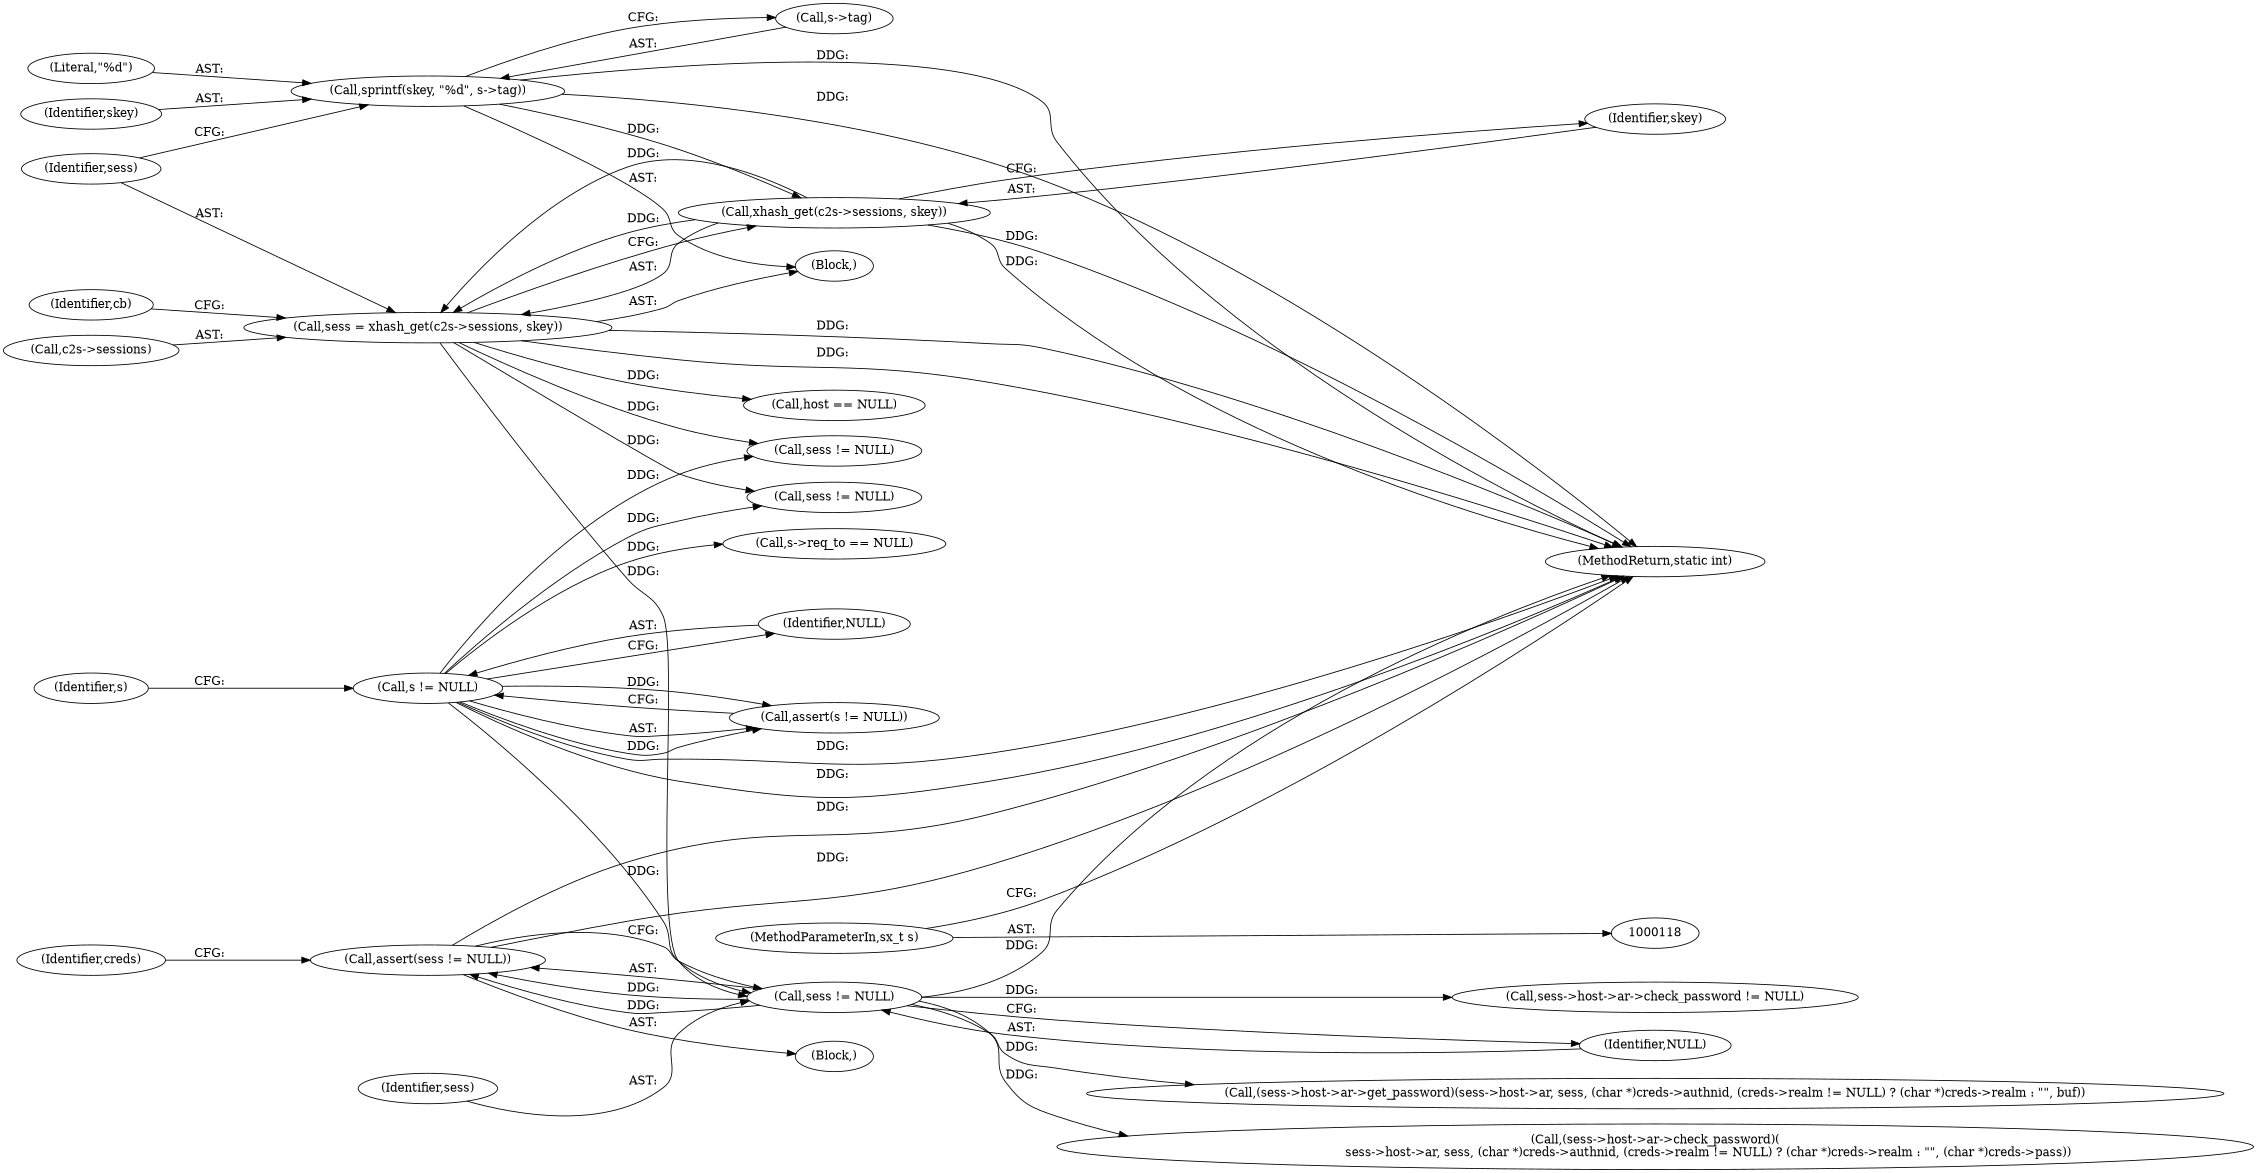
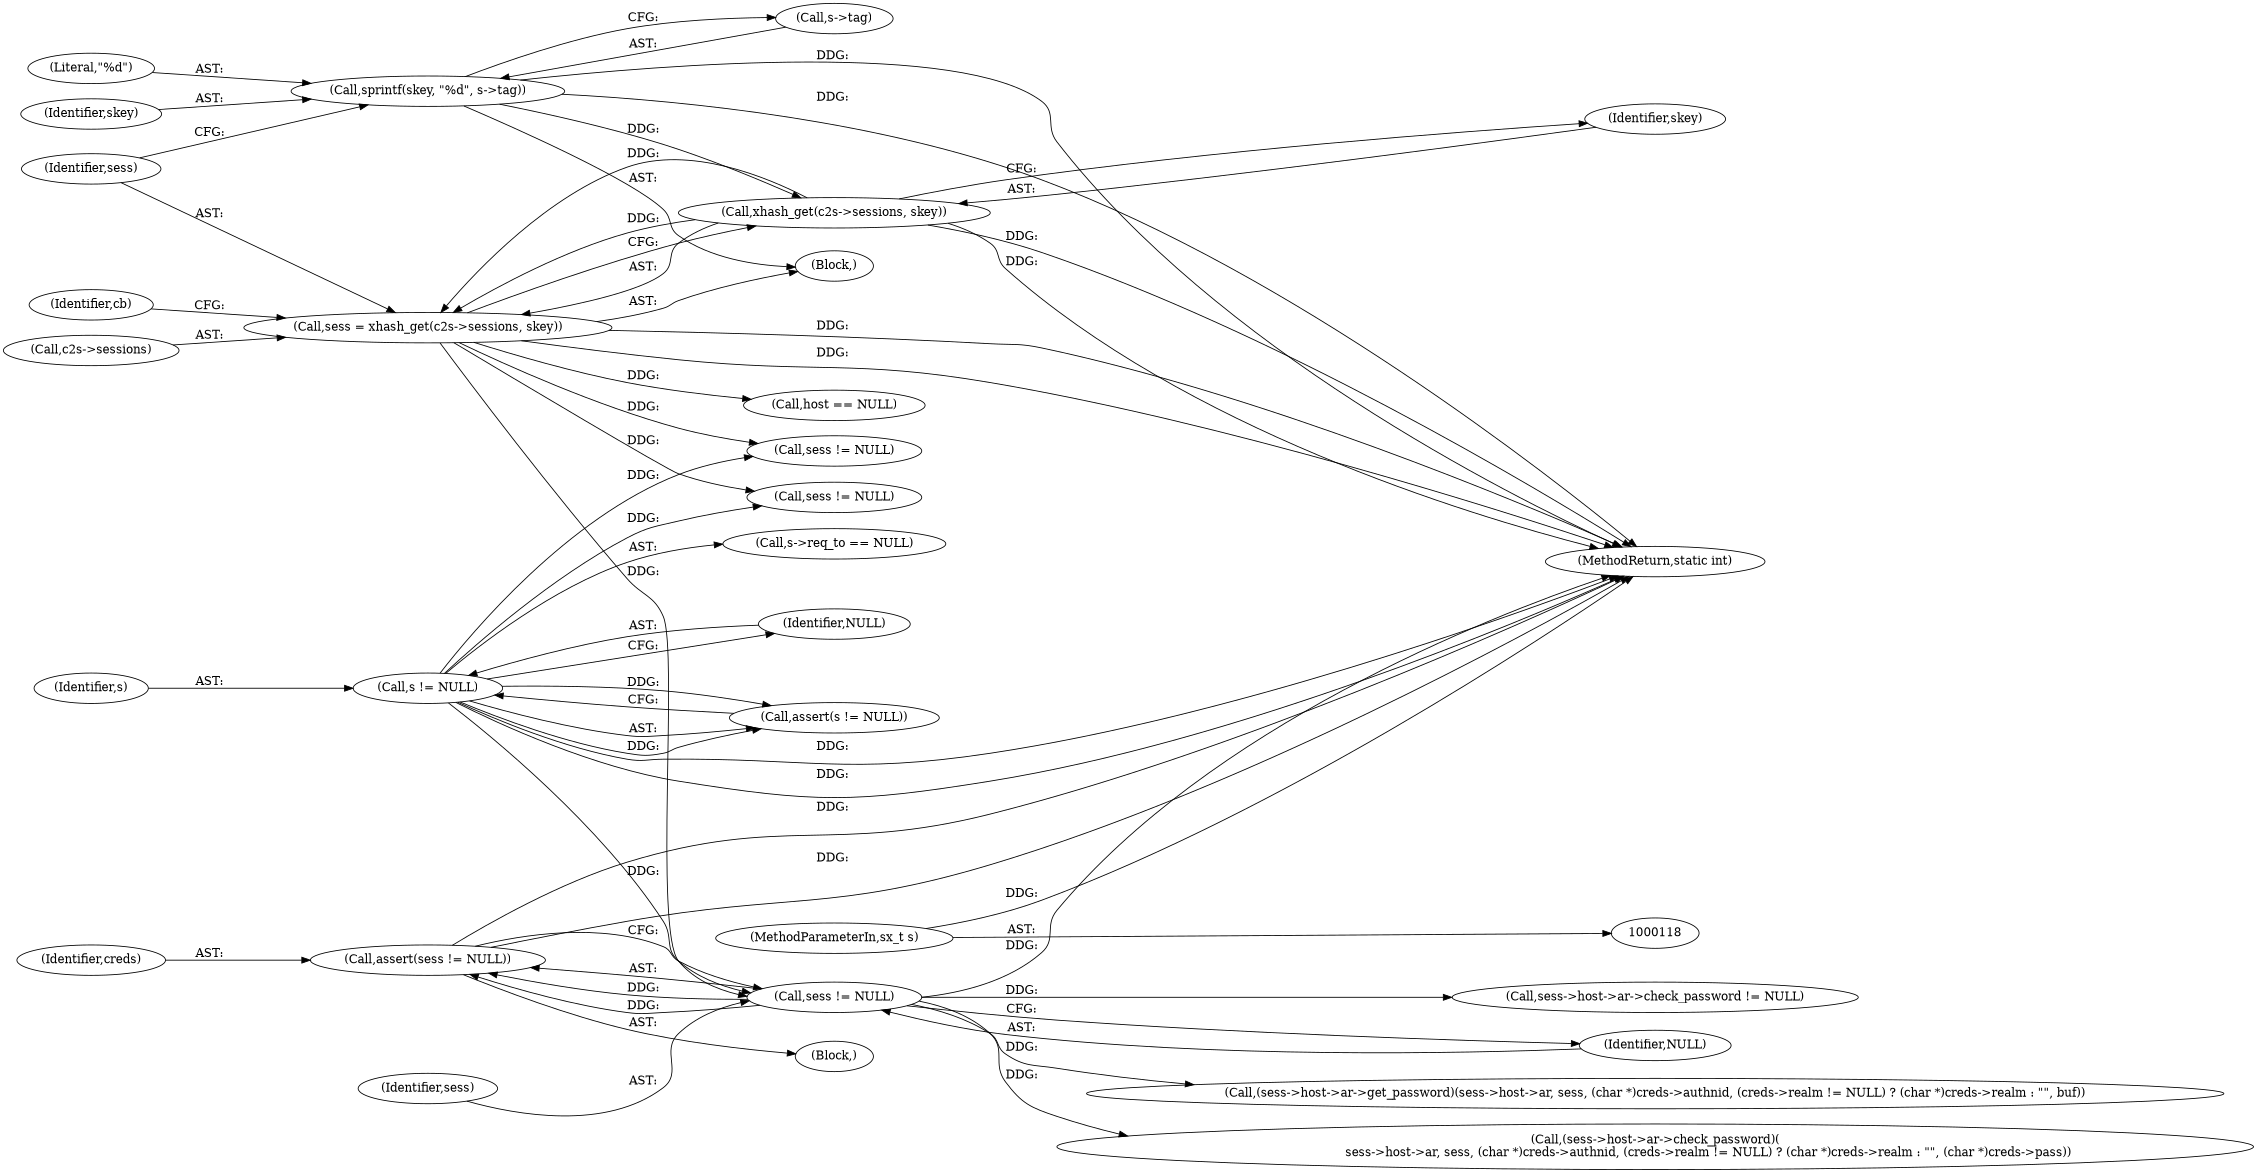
edge "(Call,s != NULL)" -> "(Call,s->req_to == NULL)": label "DDG: " -> "AST: "
edge "(Identifier,s)" -> "(Call,s != NULL)": label "CFG: " -> "AST: "
edge "(MethodParameterIn,sx_t s)" -> "(MethodReturn,static int)": label "CFG: " -> "DDG: "
edge "(Identifier,creds)" -> "(Call,assert(sess != NULL))": label "CFG: " -> "AST: "
